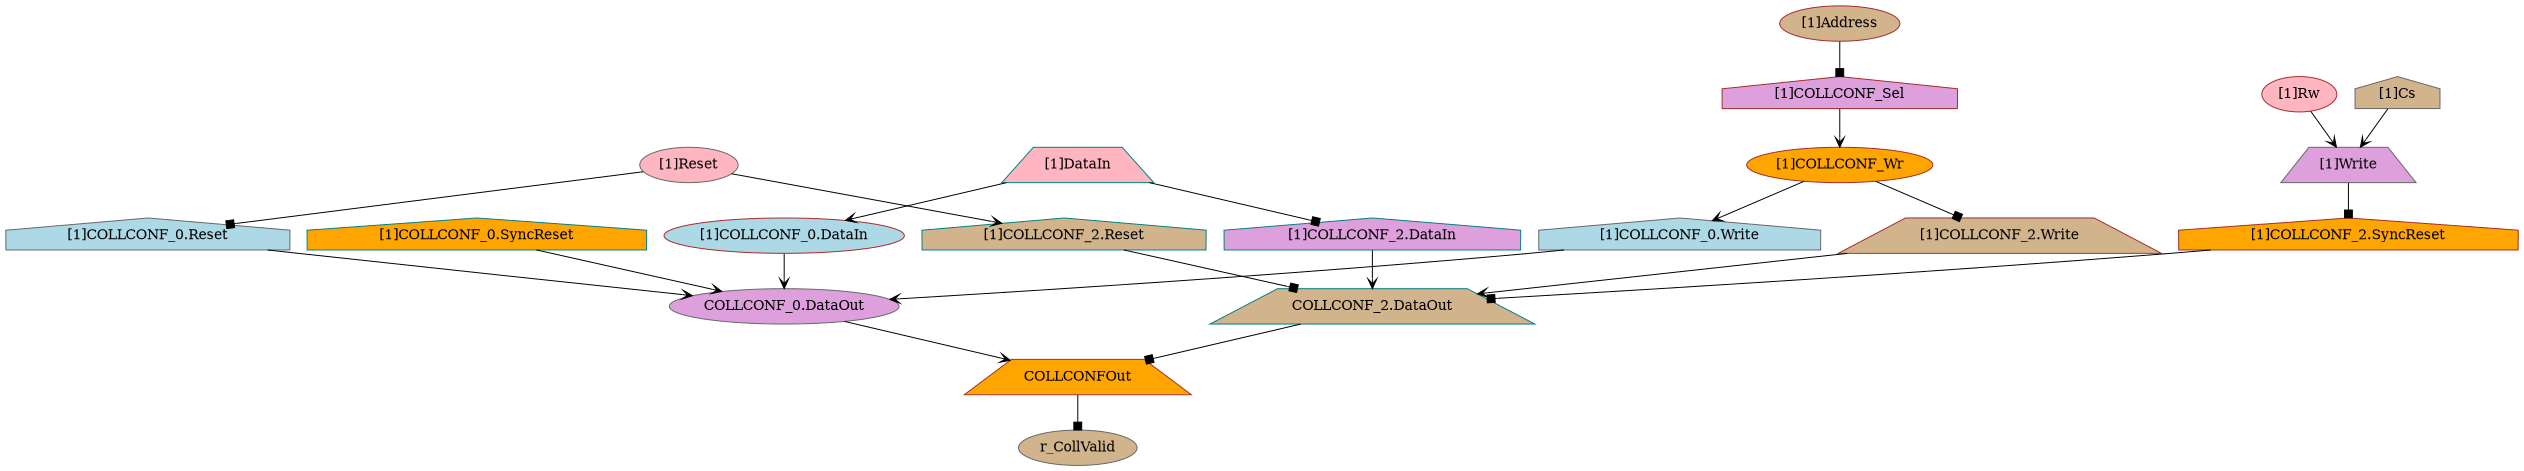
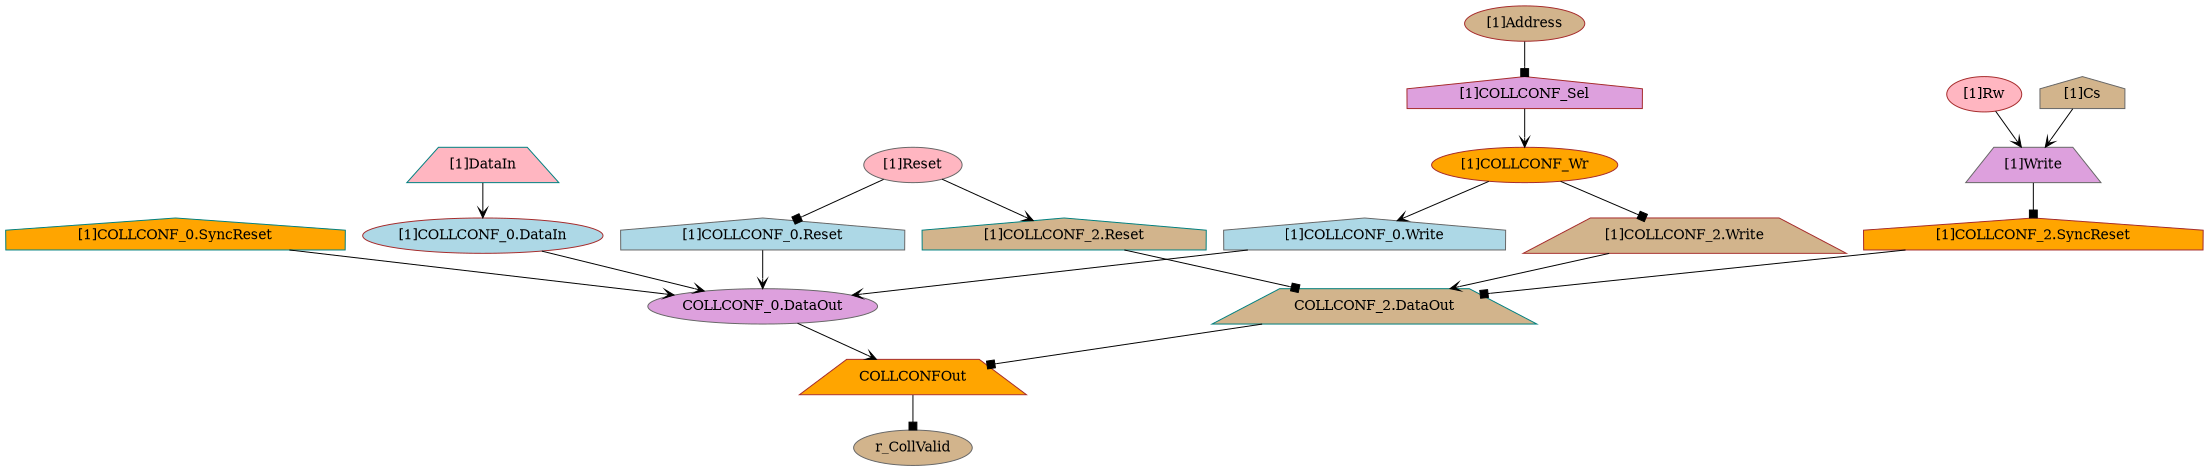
node "[1]COLLCONF_2.DataIn": removed
